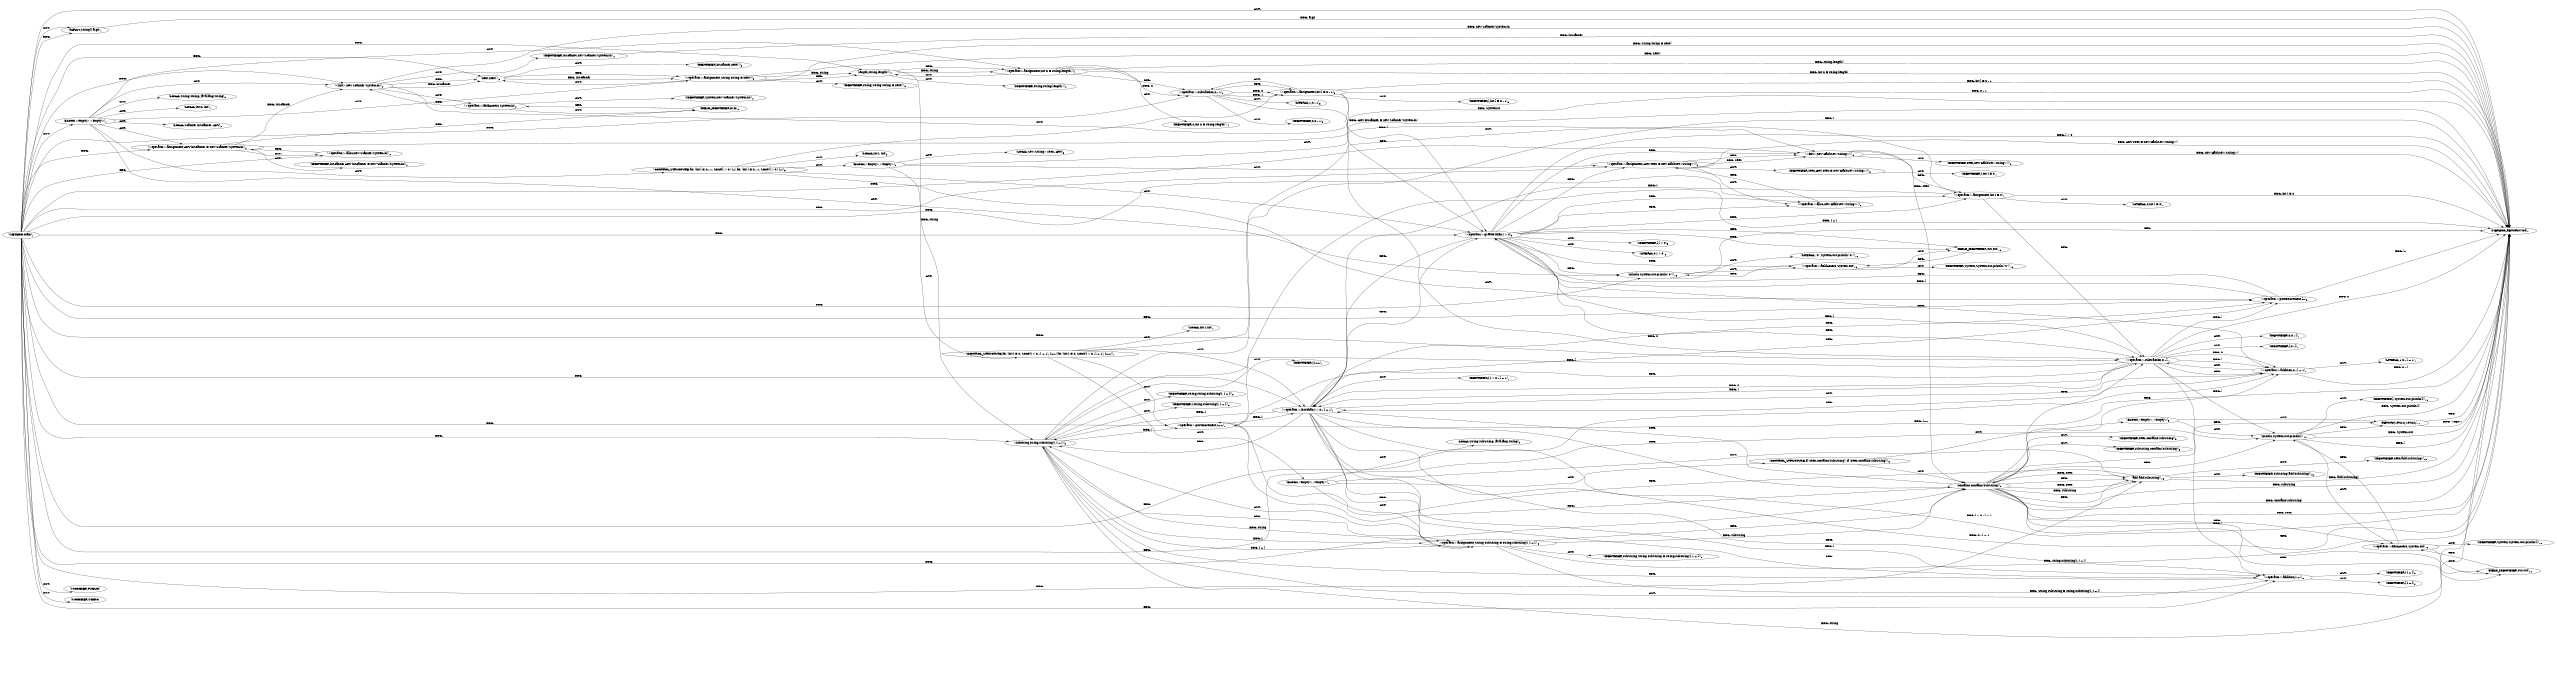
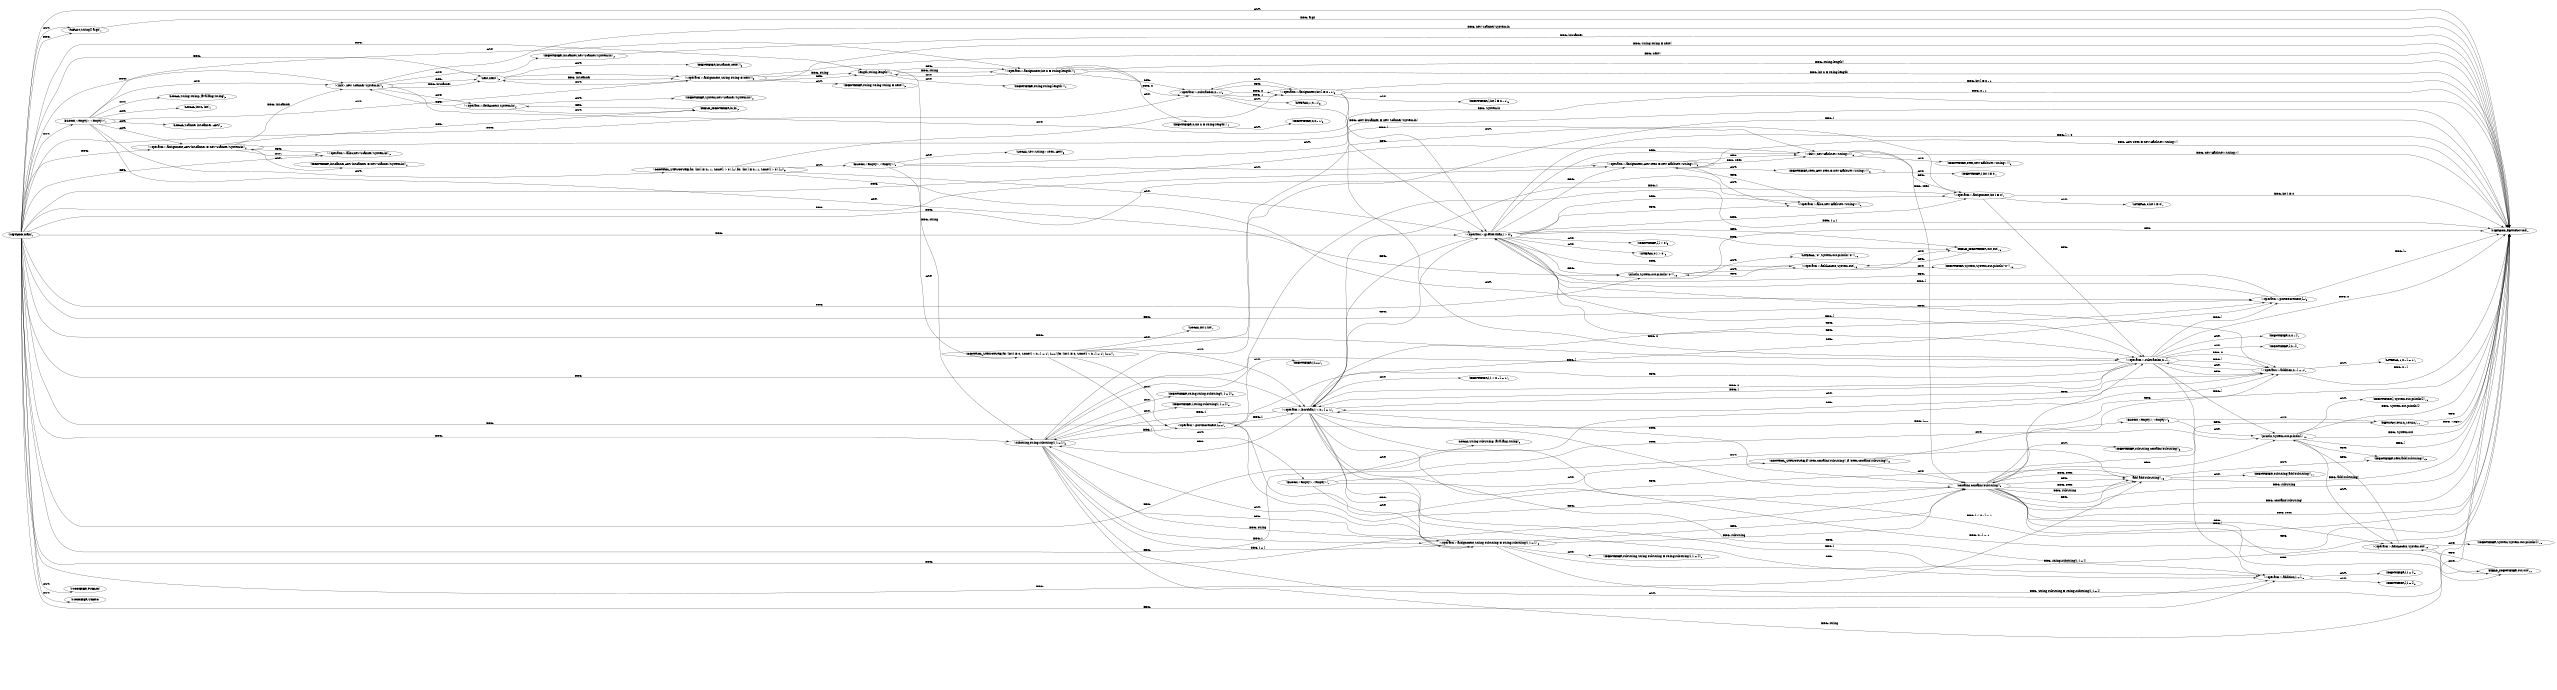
edge "(<operator>.subtraction,n - 1)" -> "(IDENTIFIER,n,n - 1)": now "(IDENTIFIER,n,int n = string.length())" -> "(IDENTIFIER,n,n - 1)"
node "(LOCAL,int l: int)": removed
edge "(println,System.out.println(l))" -> "(RETURN,return;,return;)": now "(println,System.out.println(l))" -> "(IDENTIFIER,seen,add(subString))"
node "(IDENTIFIER,seen,contains(subString))": removed
node "(IDENTIFIER,subString,add(subString))": text "13" -> "11"
edge "(<operator>.addition,i + l)" -> "(substring,string.substring(i, i + l))": removed, label "CFG:"
